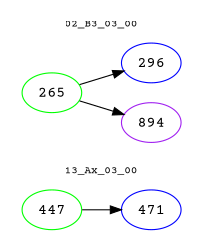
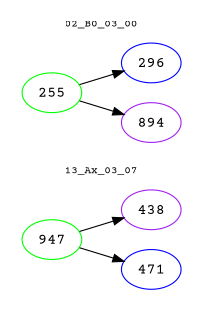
cluster "02_B3_03_00": label "02_B3_03_00" -> "02_B0_03_00"
node "265": label "265" -> "255"
cluster "13_Ax_03_00": label "13_Ax_03_00" -> "13_Ax_03_07"
node "447": label "447" -> "947"
node "438": added
